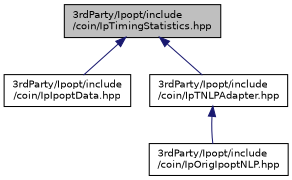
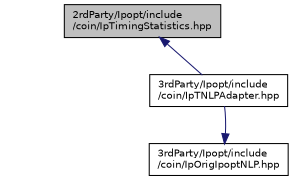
node "3rdParty/Ipopt/include /coin/IpTimingStatistics.hpp": label "3rdParty/Ipopt/include /coin/IpTimingStatistics.hpp" -> "2rdParty/Ipopt/include /coin/IpTimingStatistics.hpp"
node "3rdParty/Ipopt/include /coin/IpIpoptData.hpp": removed
edge "3rdParty/Ipopt/include /coin/IpOrigIpoptNLP.hpp" -> "3rdParty/Ipopt/include /coin/IpTNLPAdapter.hpp": reversed
